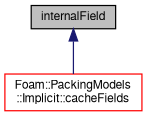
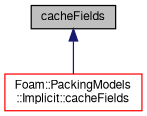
node "internalField": label "internalField" -> "cacheFields"
